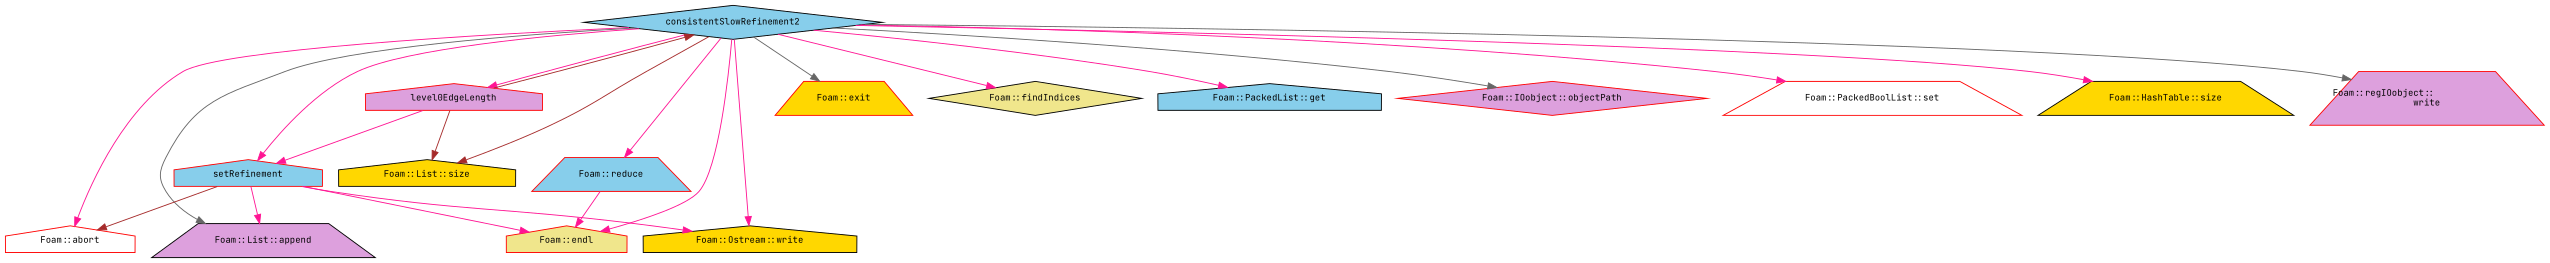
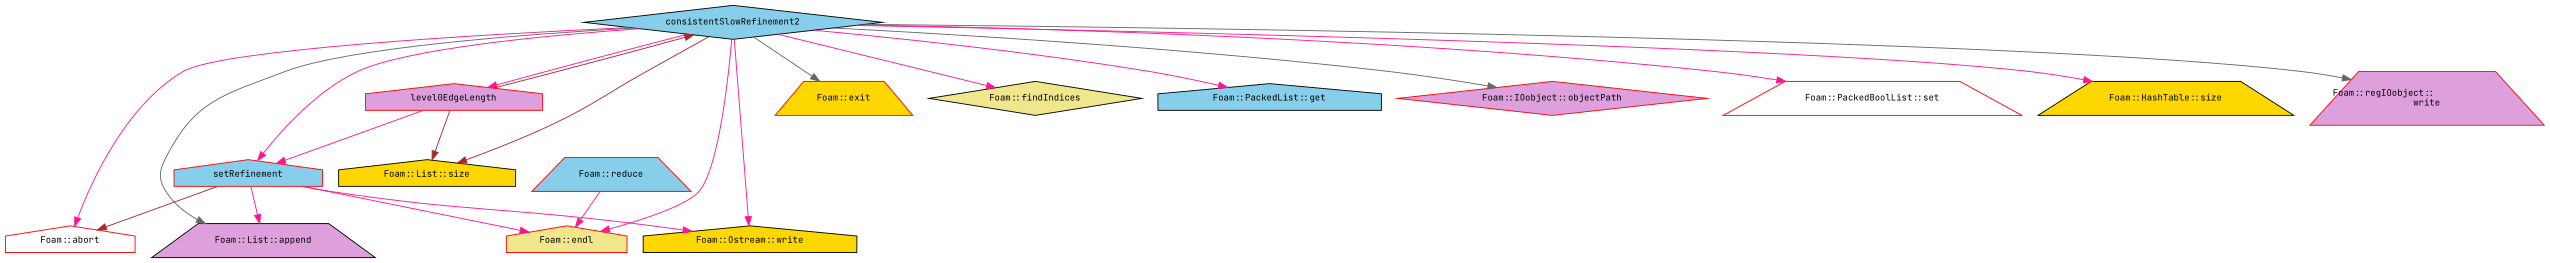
edge "consistentSlowRefinement2" -> "Foam::reduce": removed
